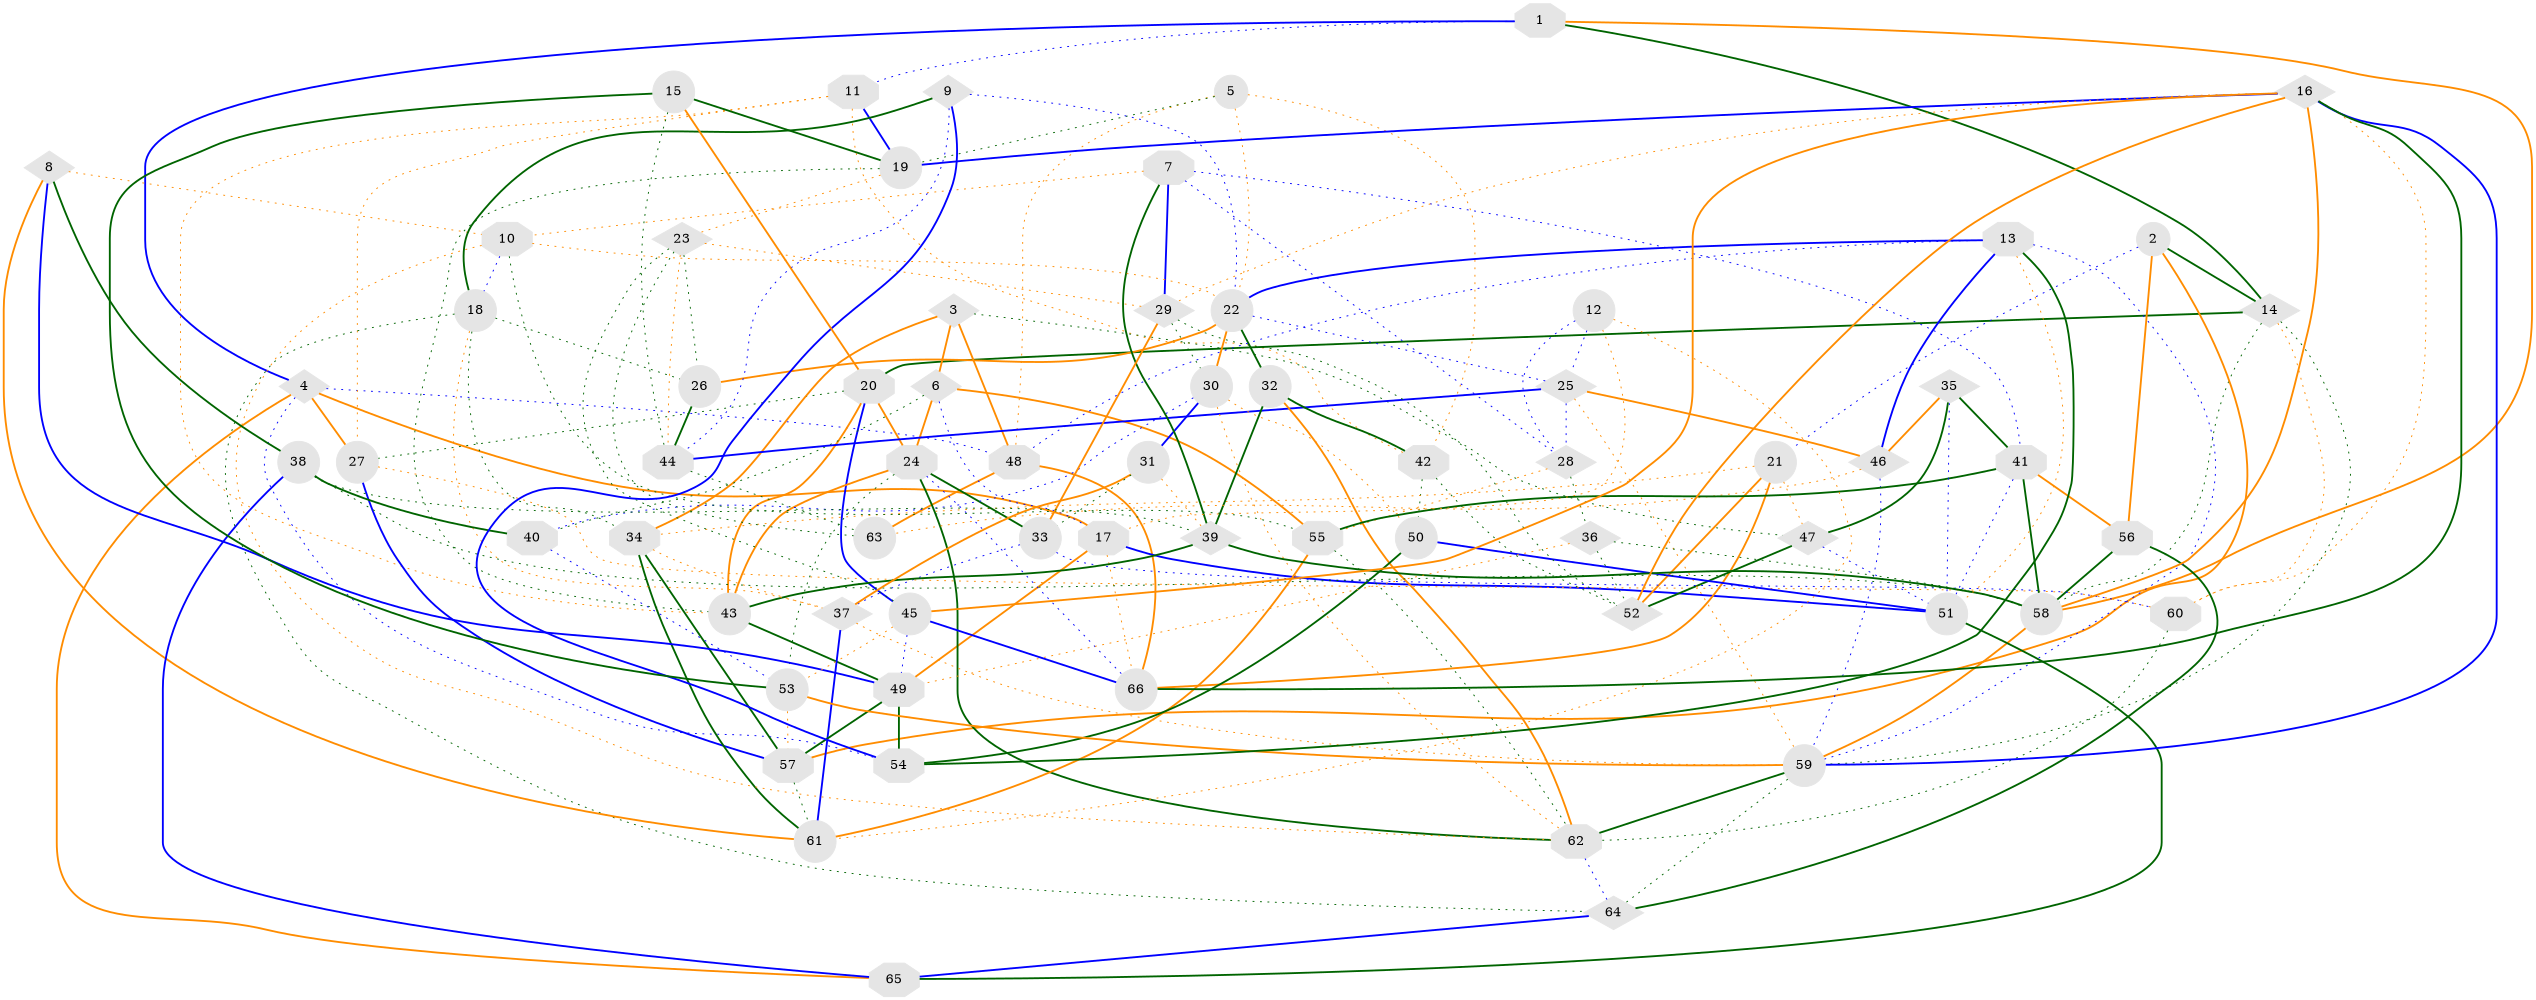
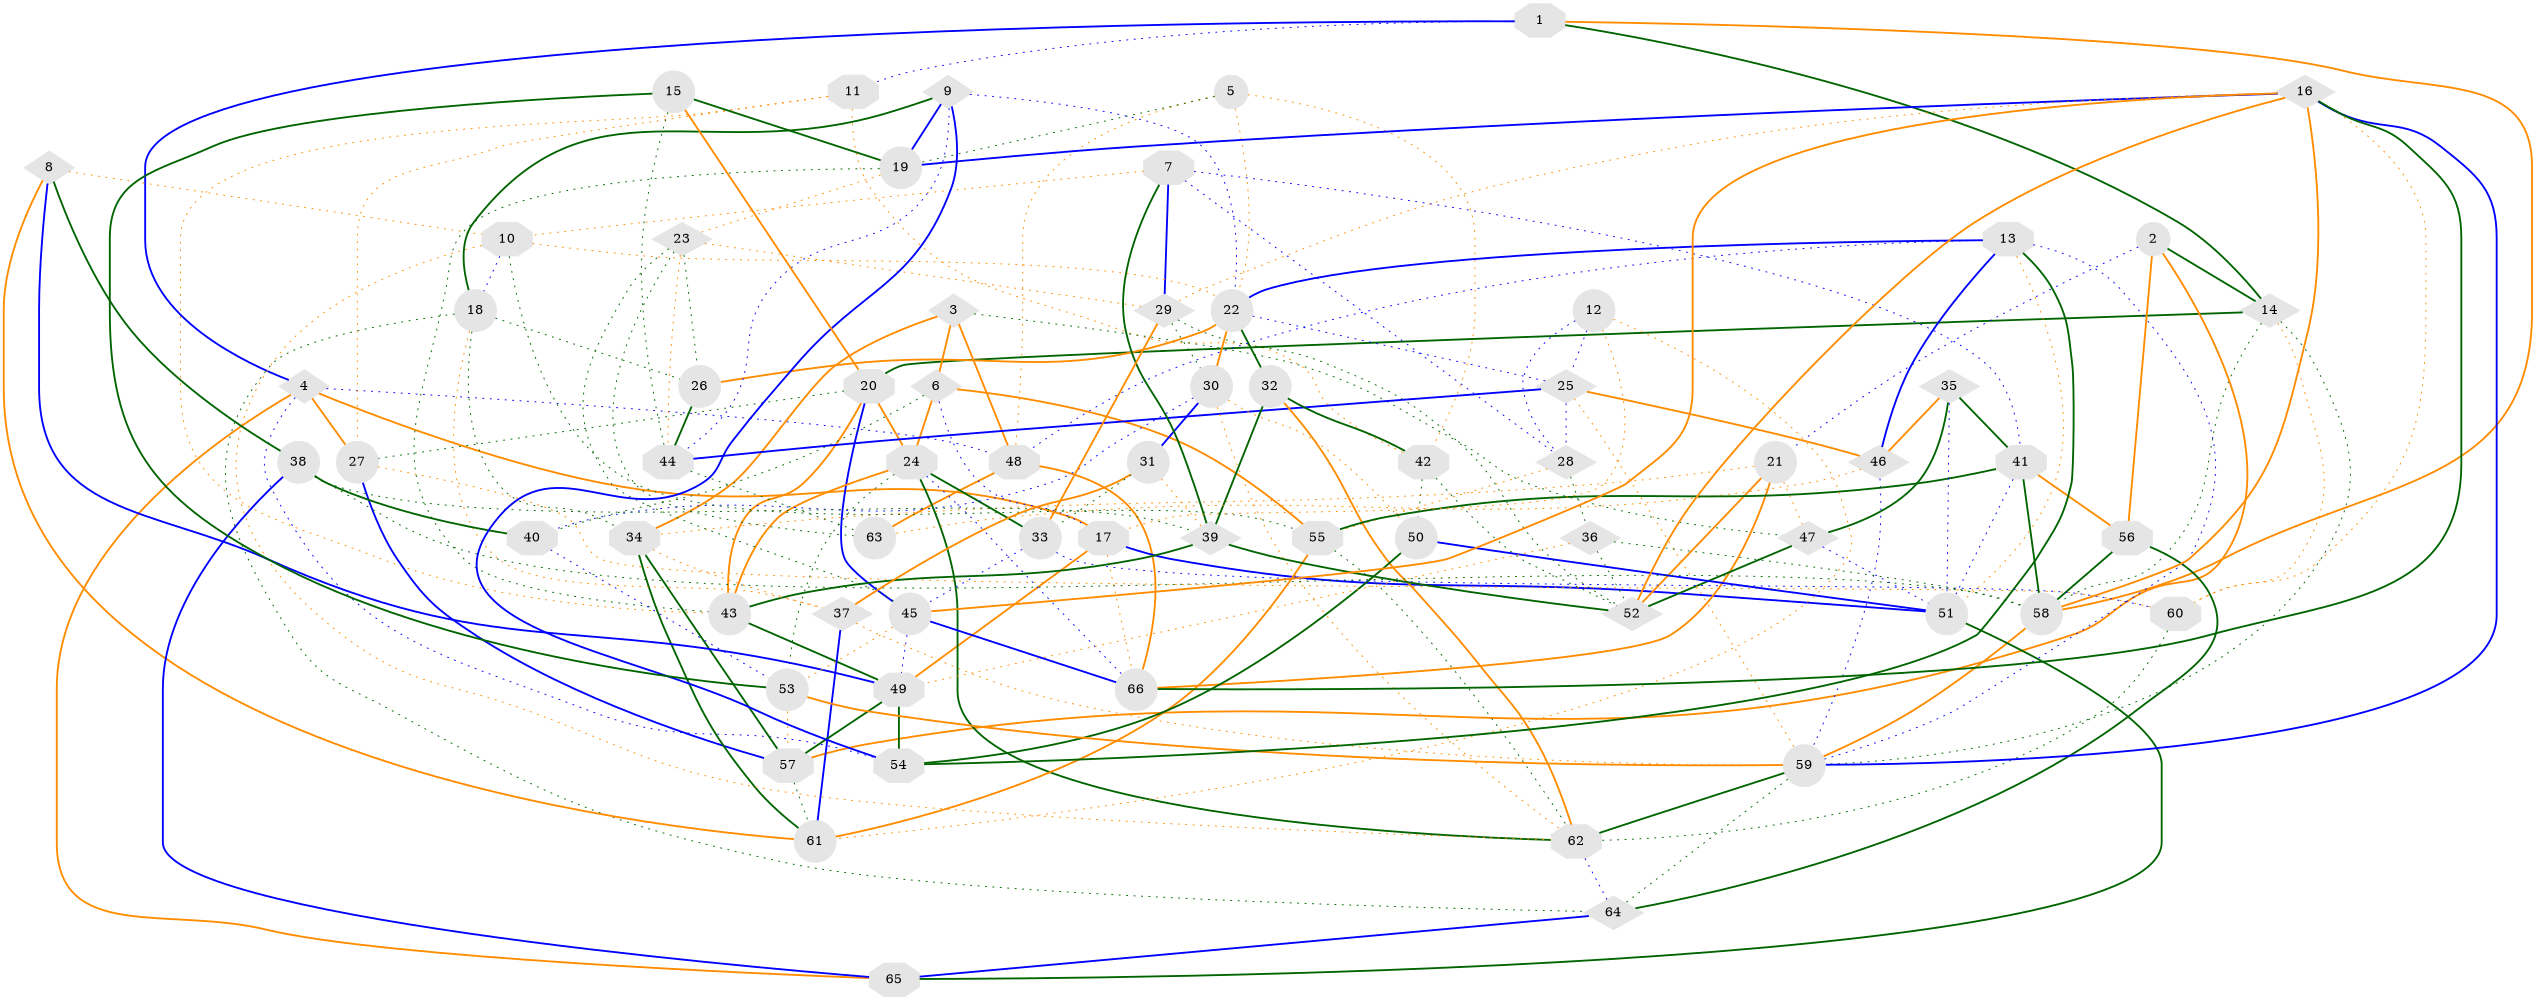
edge "11" -- "19": now "9" -- "19"
edge "33" -- "37": now "33" -- "45"
edge "39" -- "58": now "39" -- "52"
